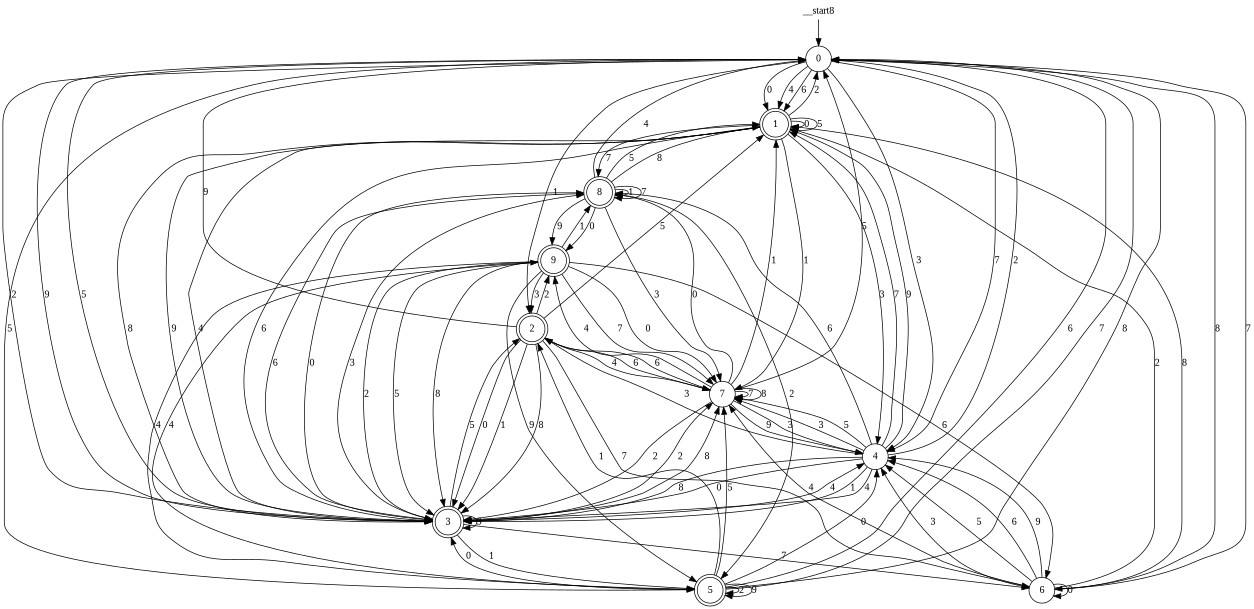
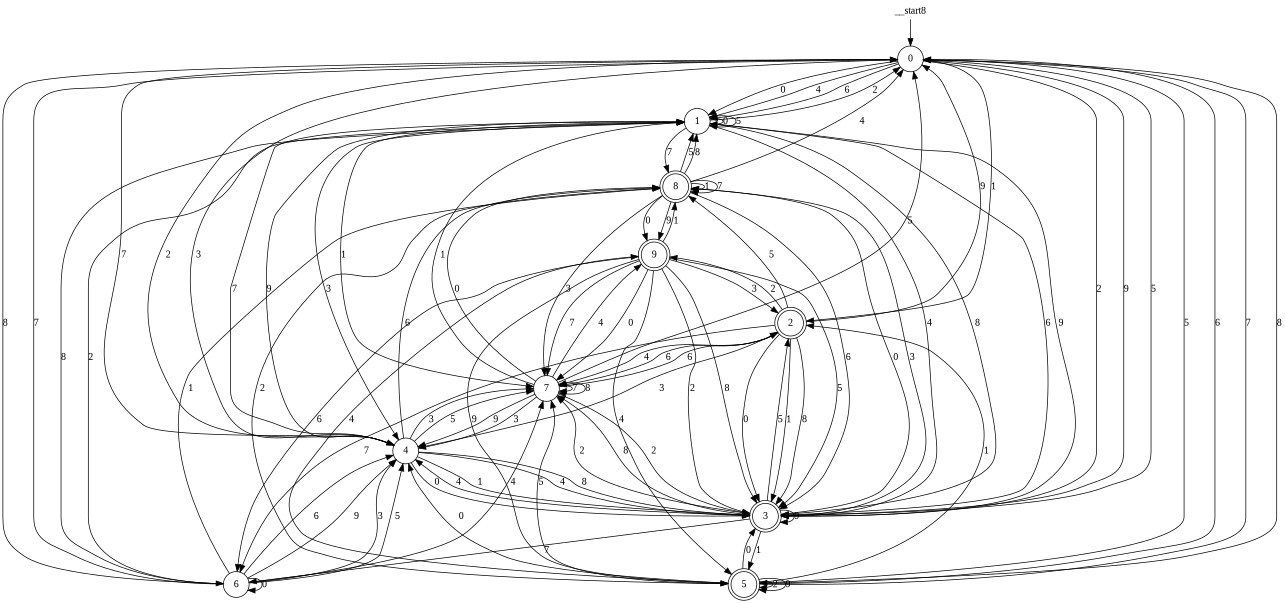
node "1": shape doublecircle -> circle
edge "2" -> "1": now "2" -> "8"
edge "6" -> "8": added, label "1"
